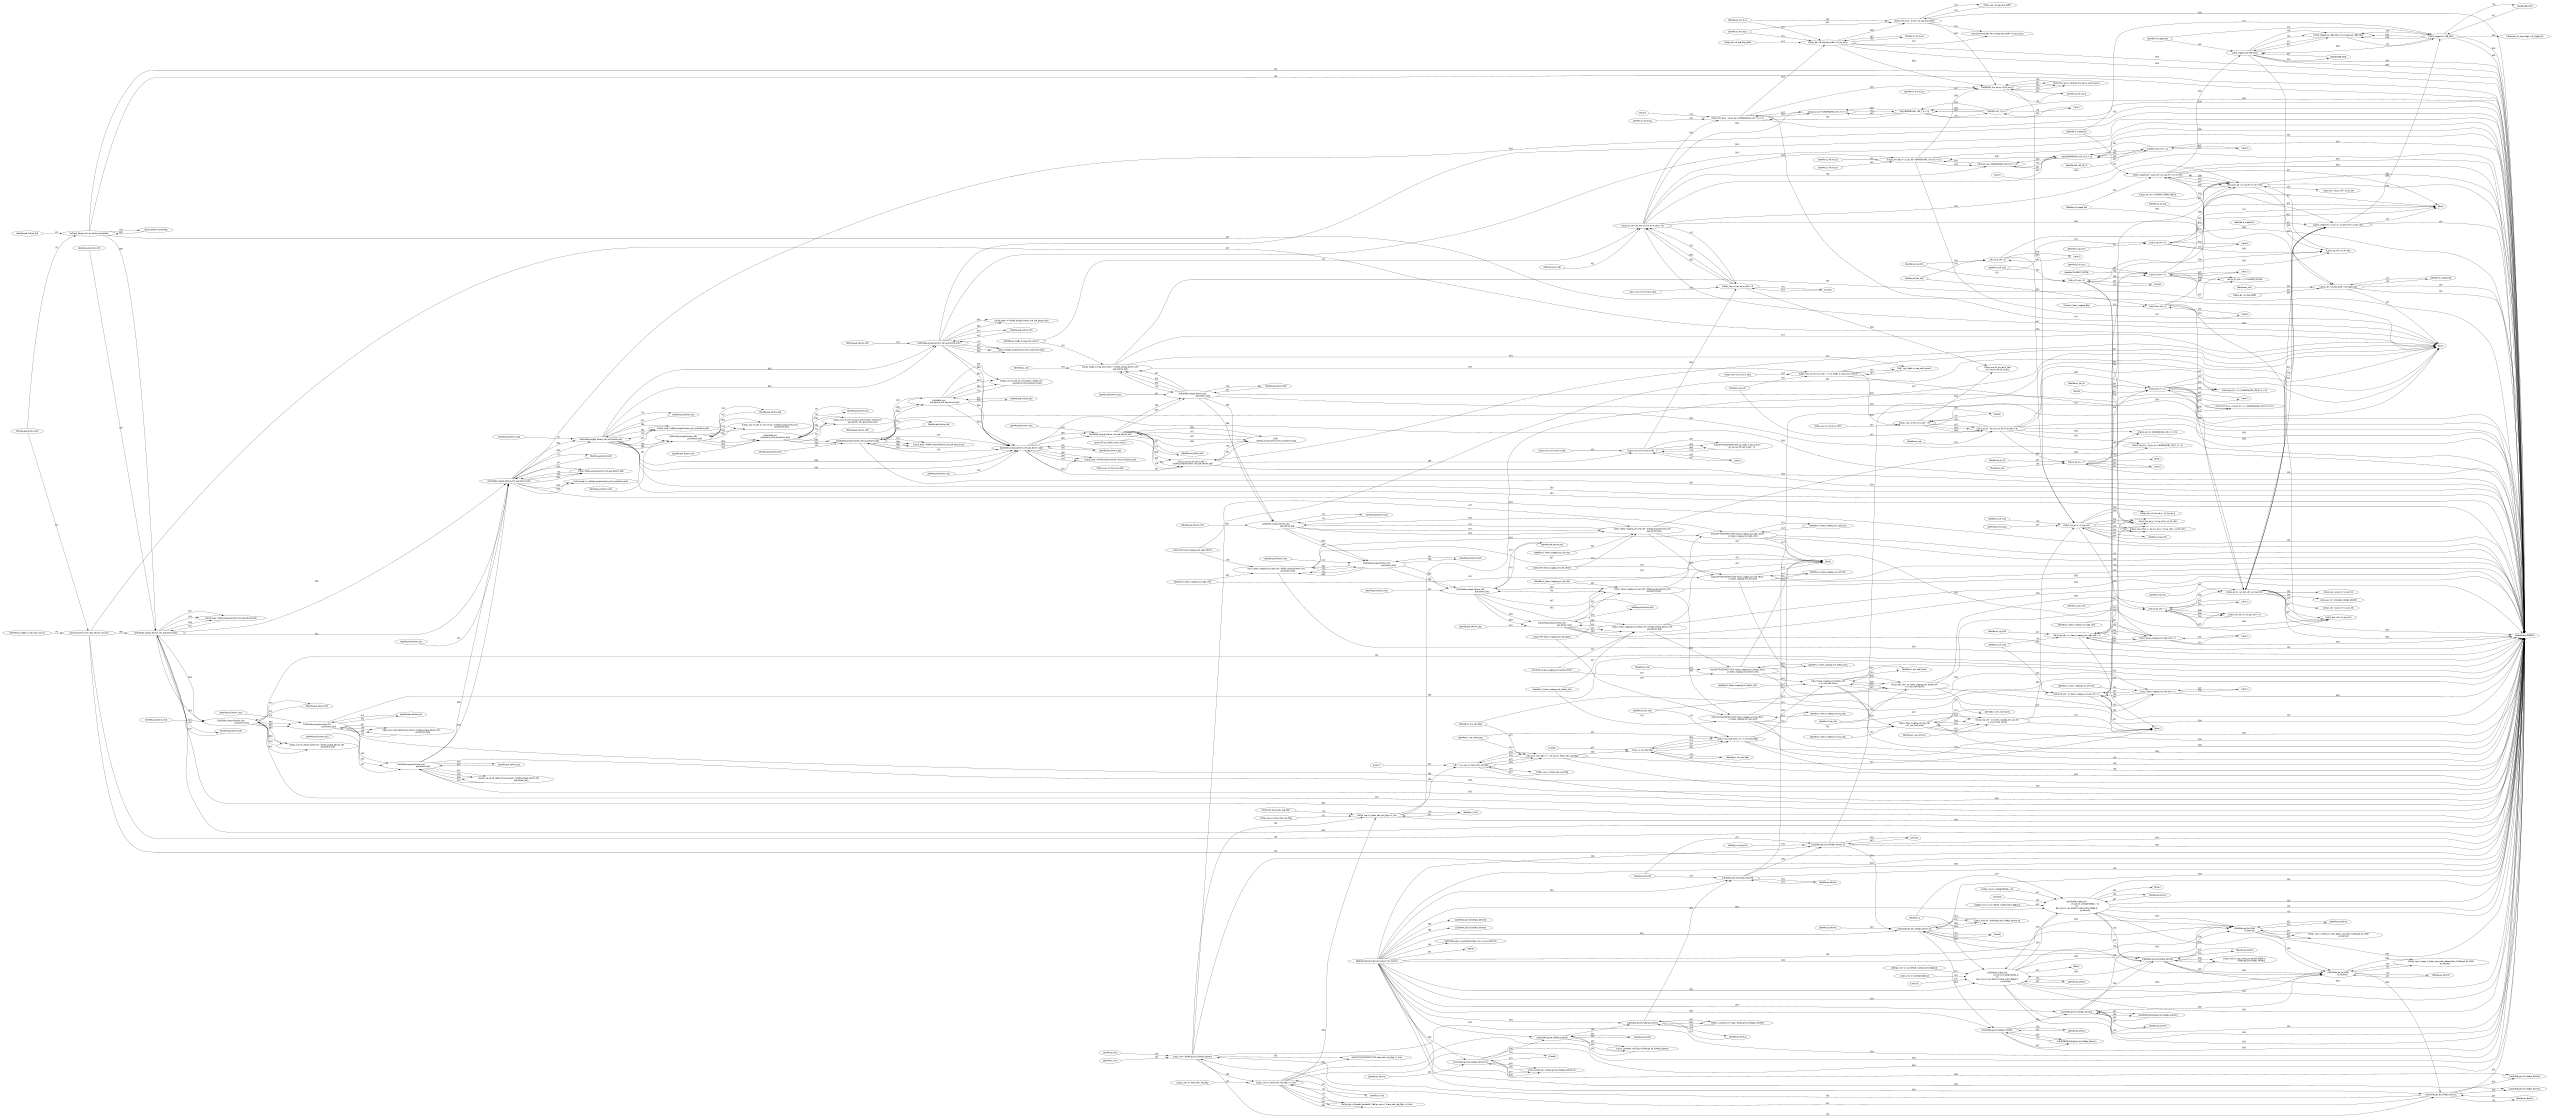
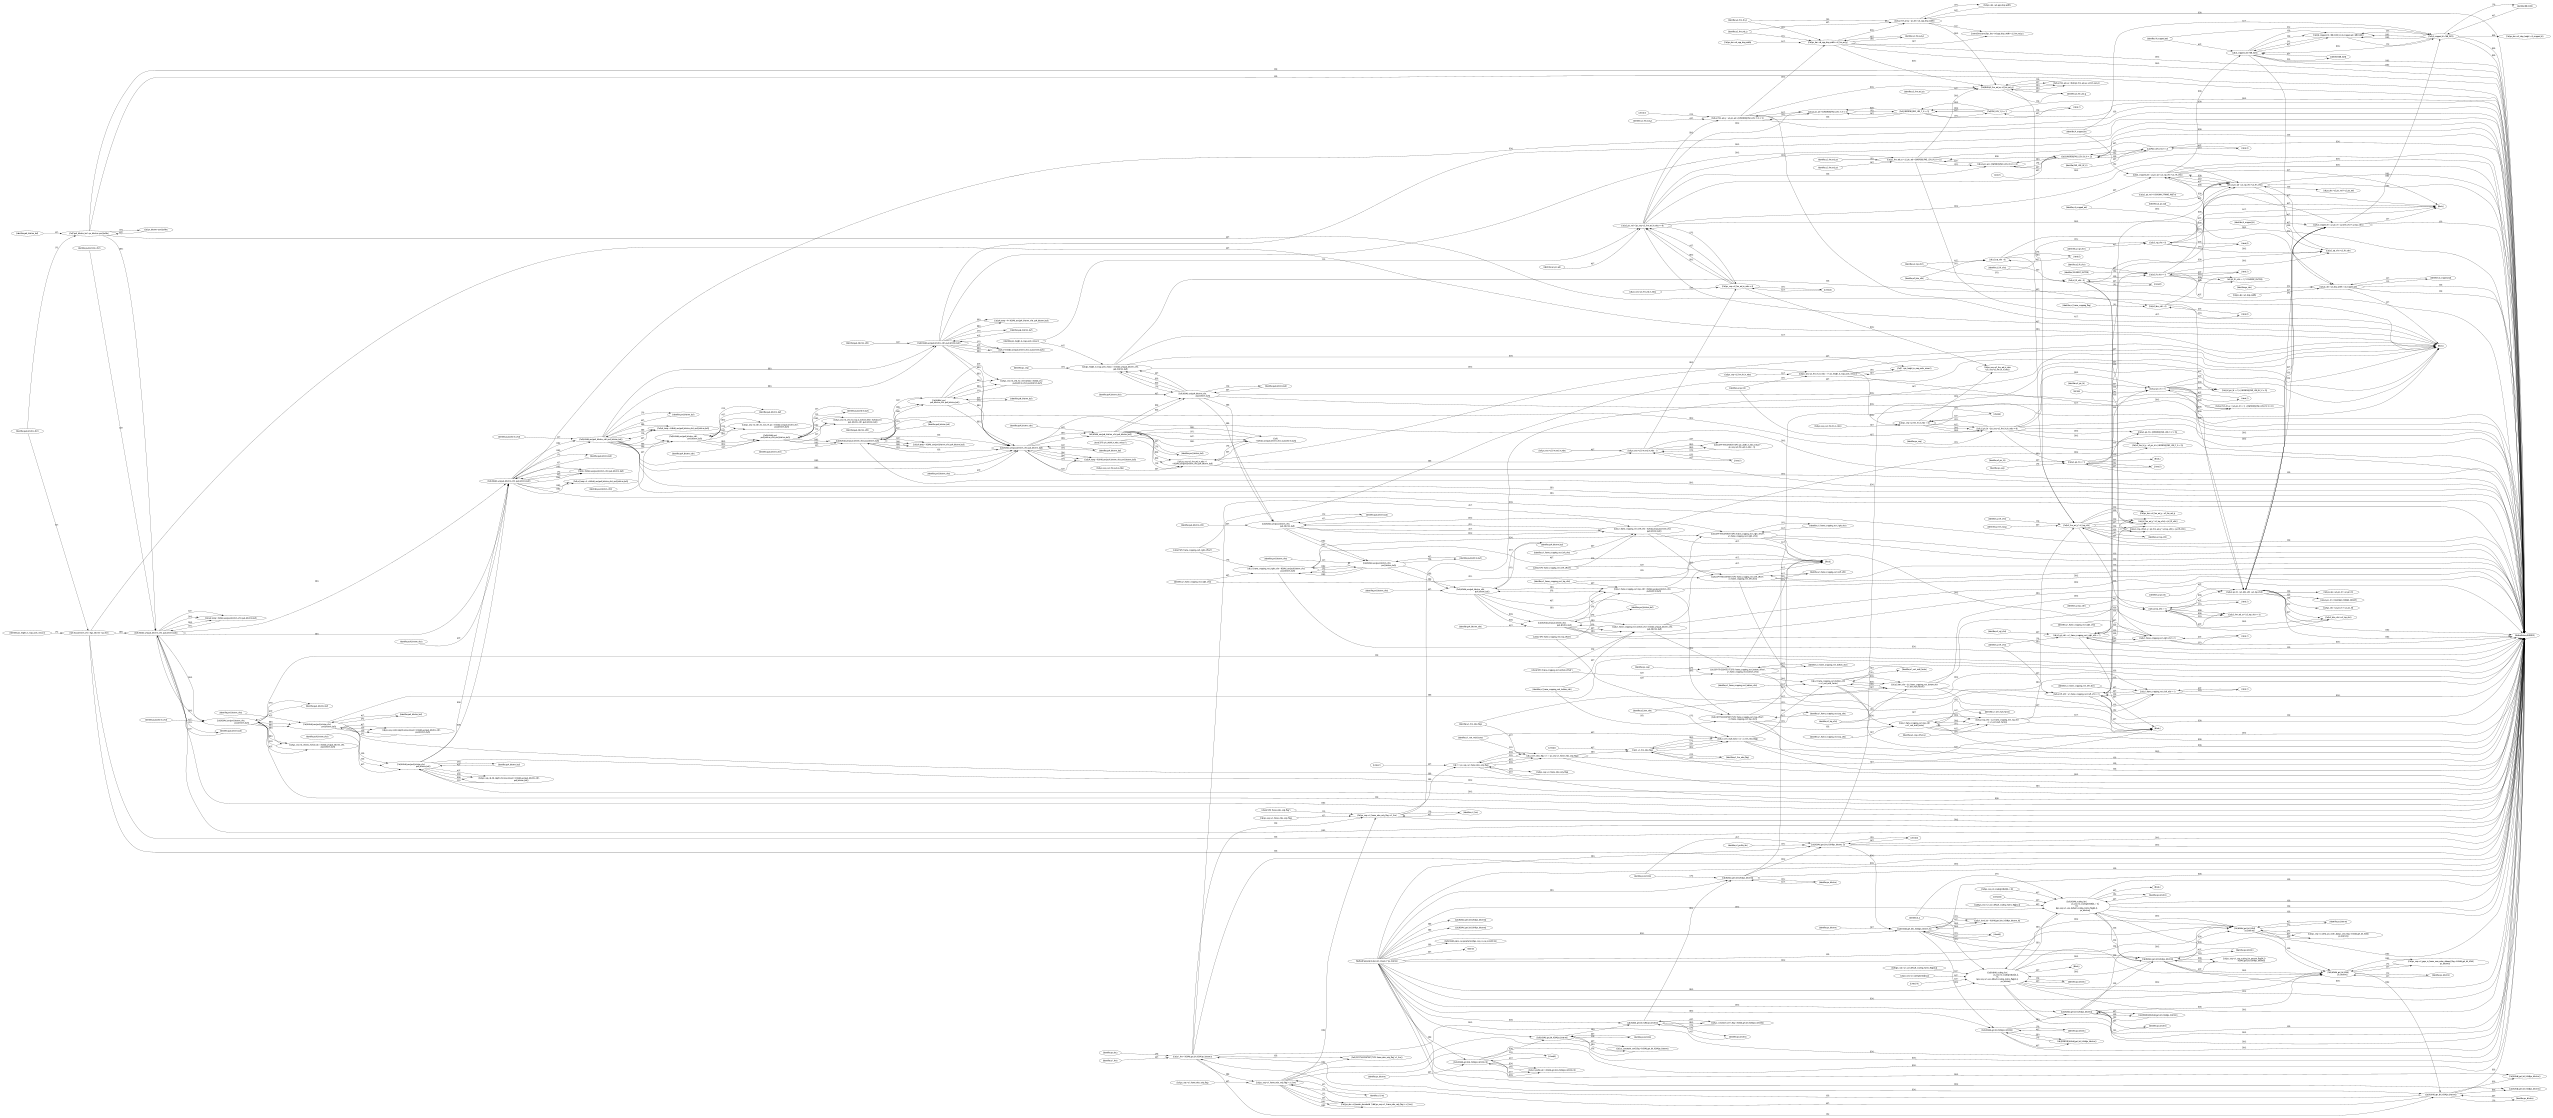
node "(Literal,u1_frame_cropping_flag)": label "(Literal,u1_frame_cropping_flag)" -> "(Identifier,u1_frame_cropping_flag)"
edge "(Call,u2_btm_ofst = 0)" -> "(Call,u2_btm_ofst + u2_top_ofst)": removed, label "DDG:"
